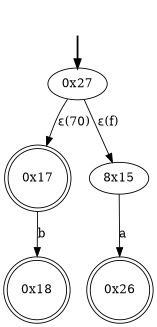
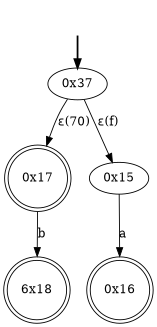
node "0x27": label "0x27" -> "0x37"
node "8x15": label "8x15" -> "0x15"
node "0x18": label "0x18" -> "6x18"
node "0x26": label "0x26" -> "0x16"
